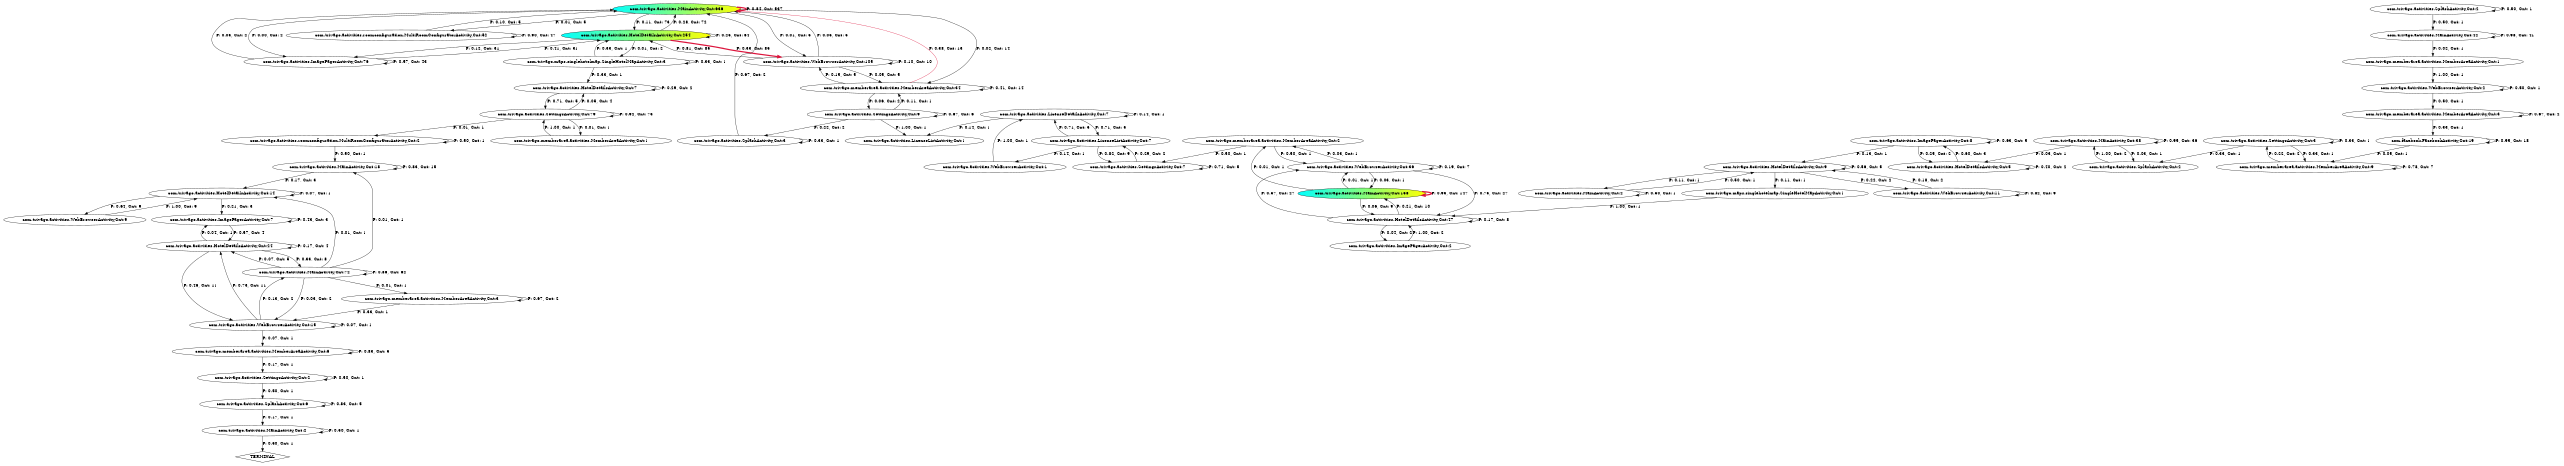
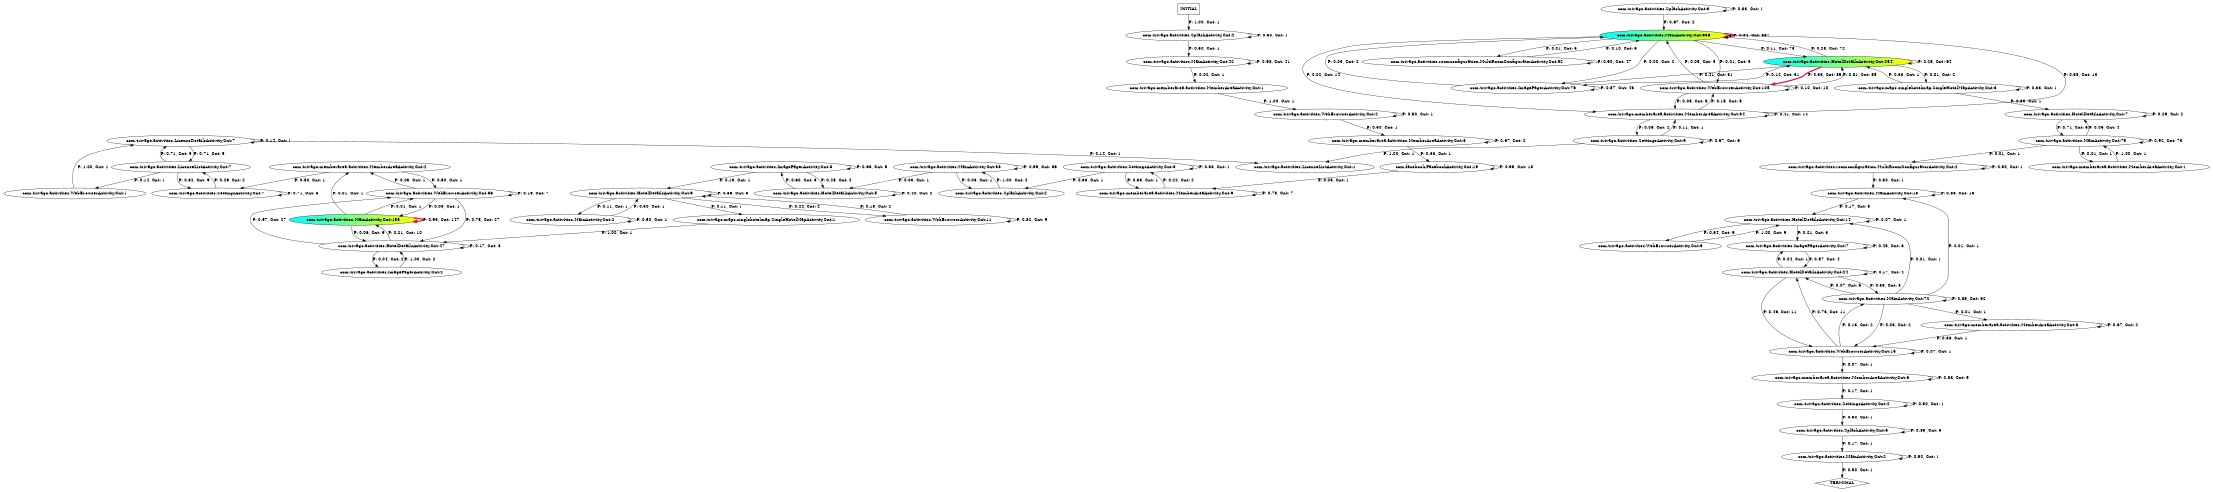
node "INITIAL": added
edge "com.trivago.memberarea.activities.MemberAreaActivity,Cnt:34" -> "com.trivago.activities.MainActivity,Cnt:636": color crimson -> black
node "com.trivago.activities.SettingsActivity,Cnt:79": label "com.trivago.activities.SettingsActivity,Cnt:79" -> "com.trivago.activities.MainActivity,Cnt:79"
edge "com.trivago.activities.SettingsActivity,Cnt:9" -> "com.trivago.activities.SplashActivity,Cnt:3": removed, label "P: 0.22, Cnt: 2"
